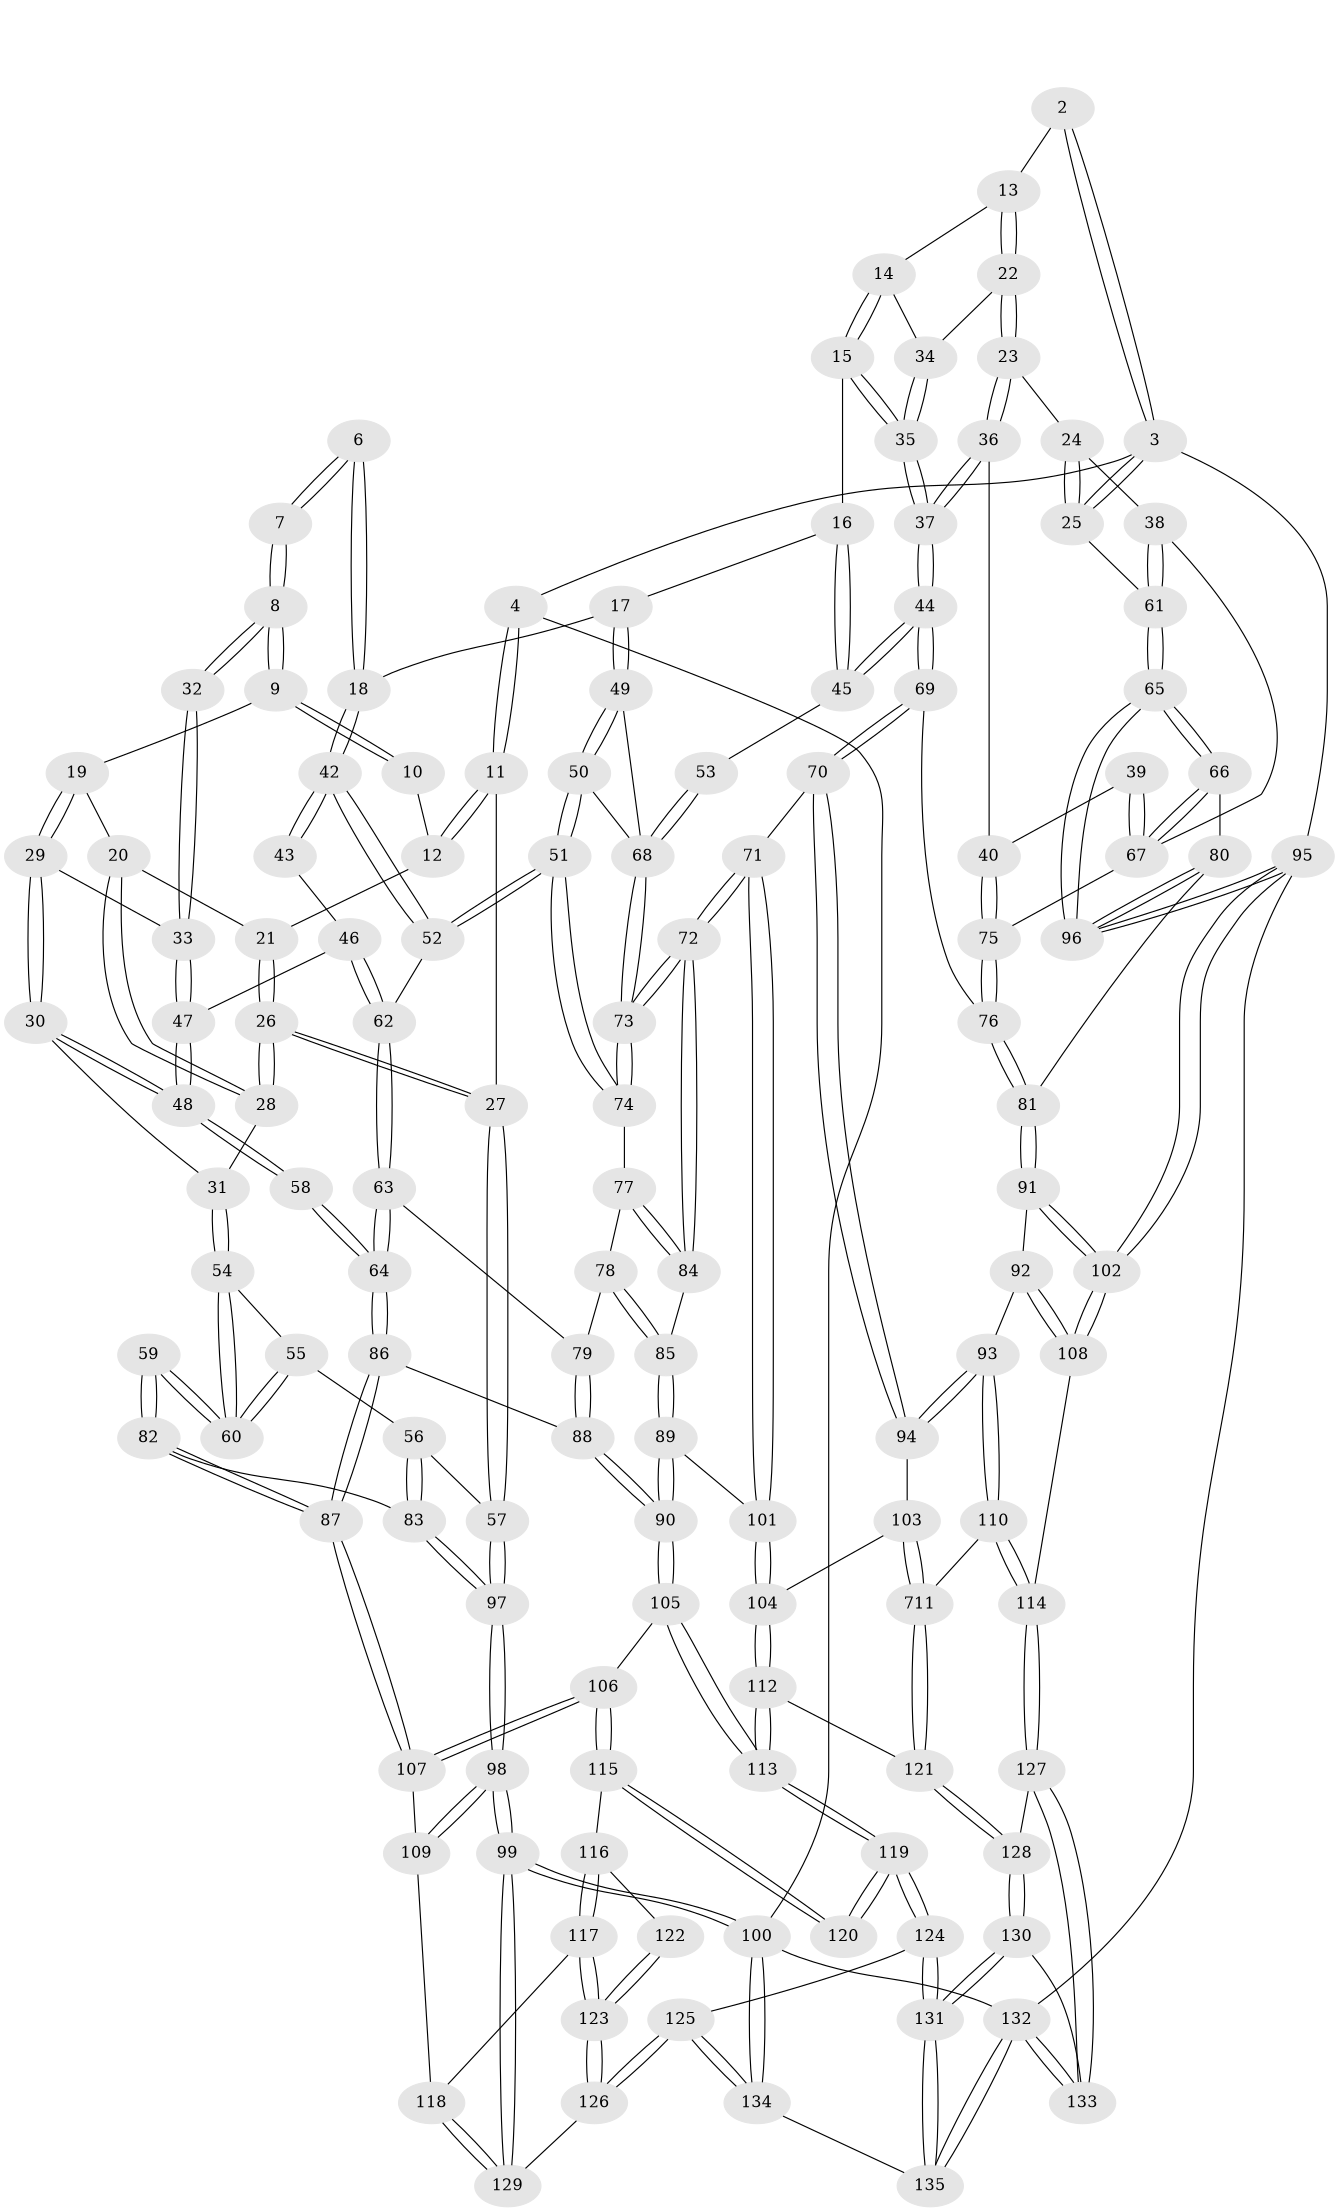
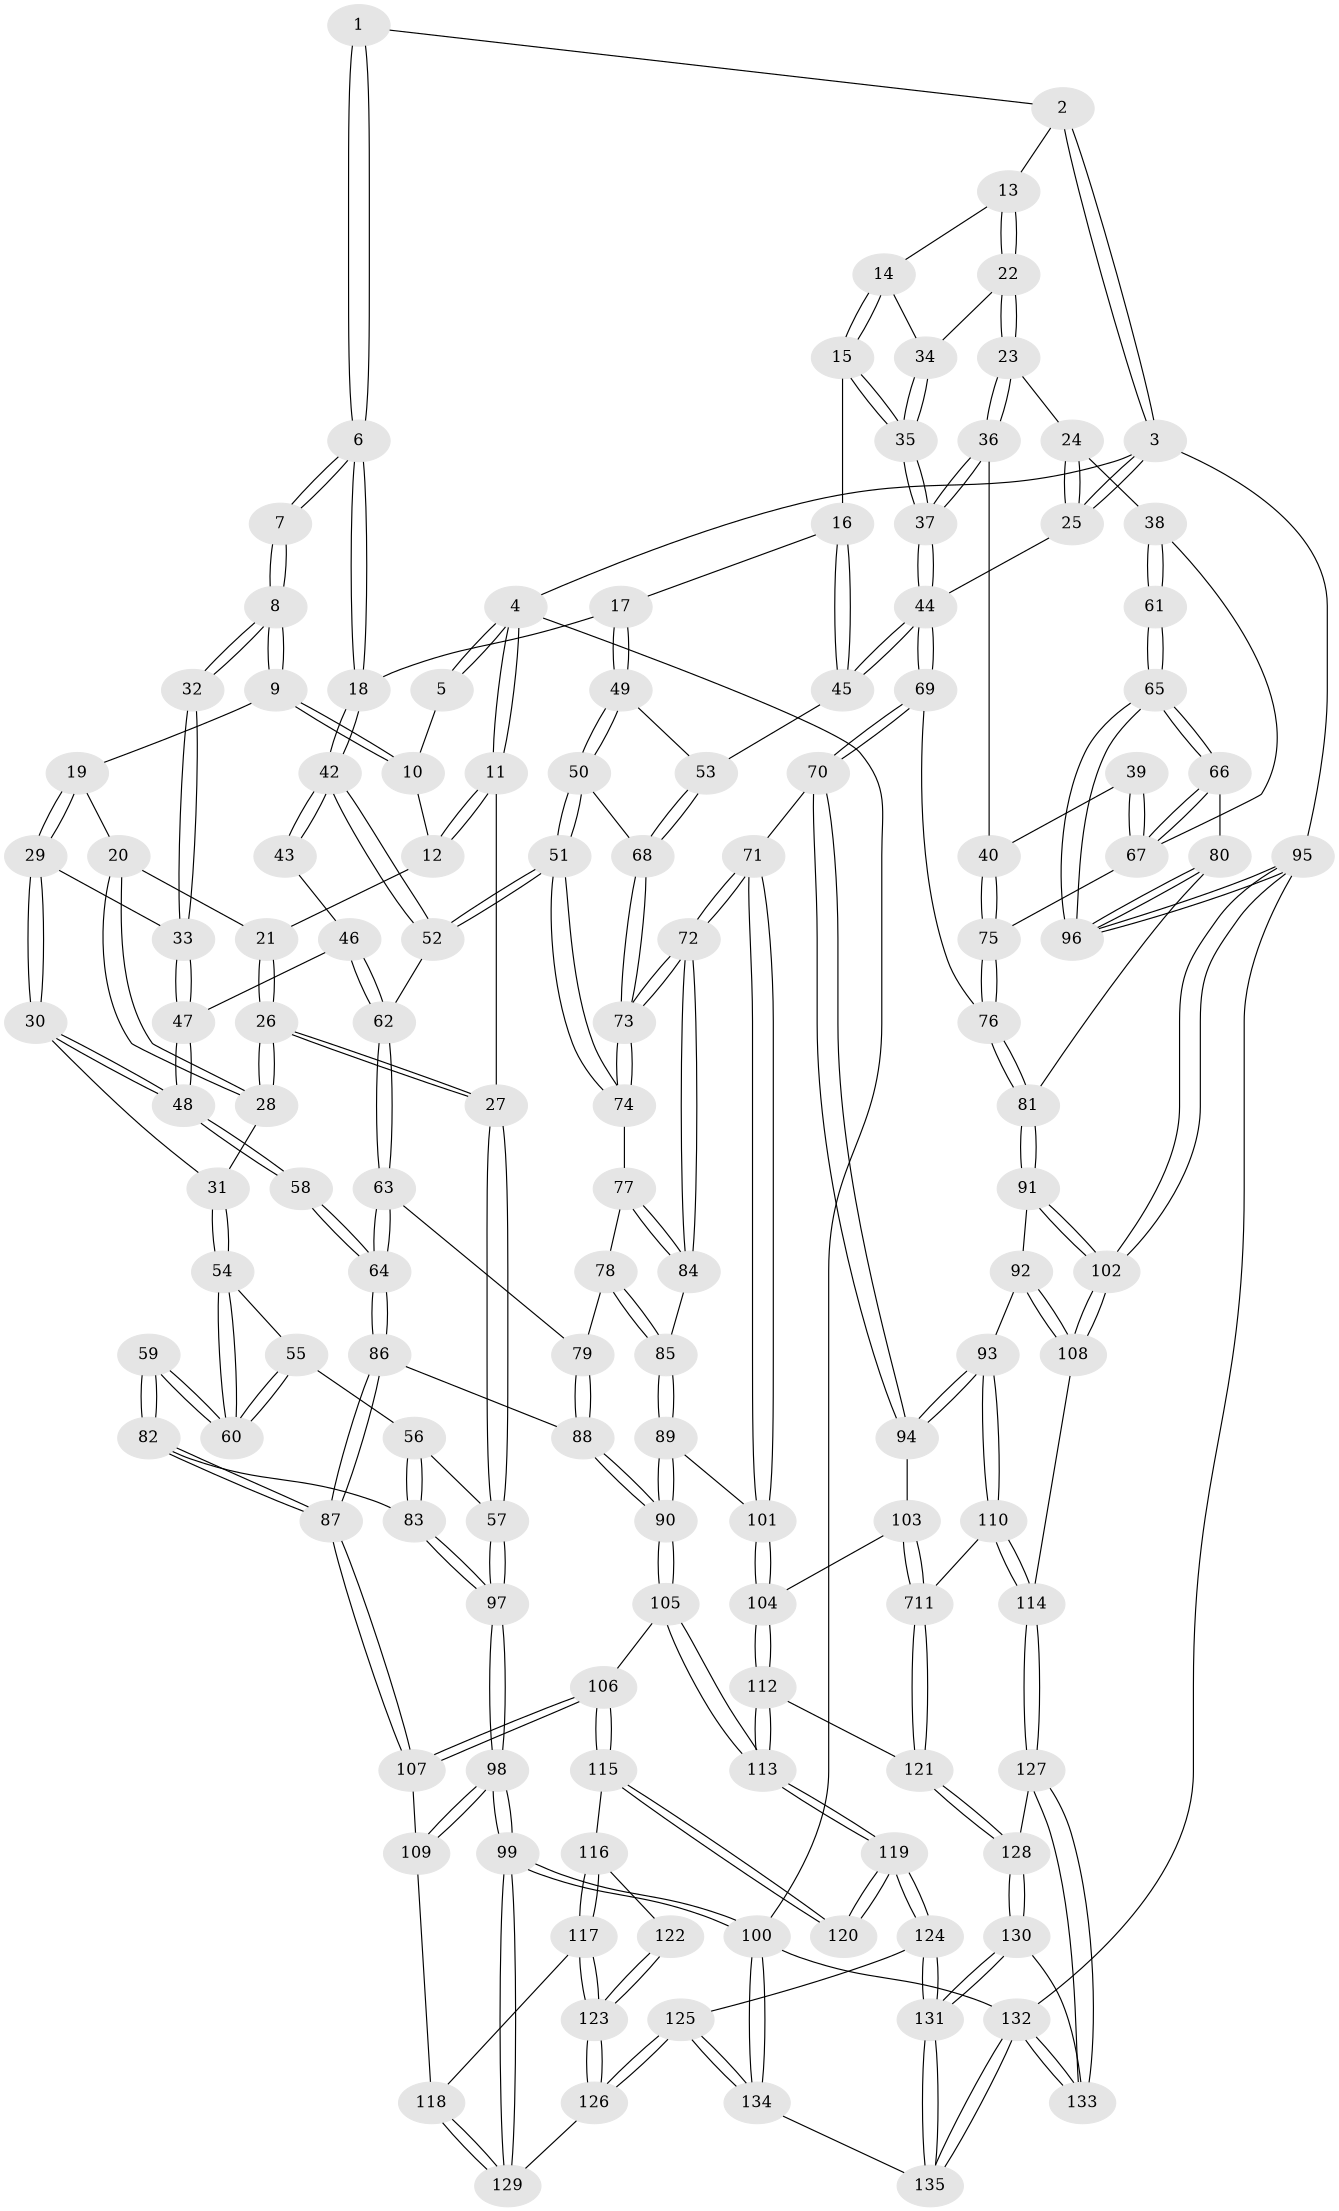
node "1": added
edge "25" -- "61": now "25" -- "44"
node "5": added
edge "49" -- "68": now "49" -- "53"
